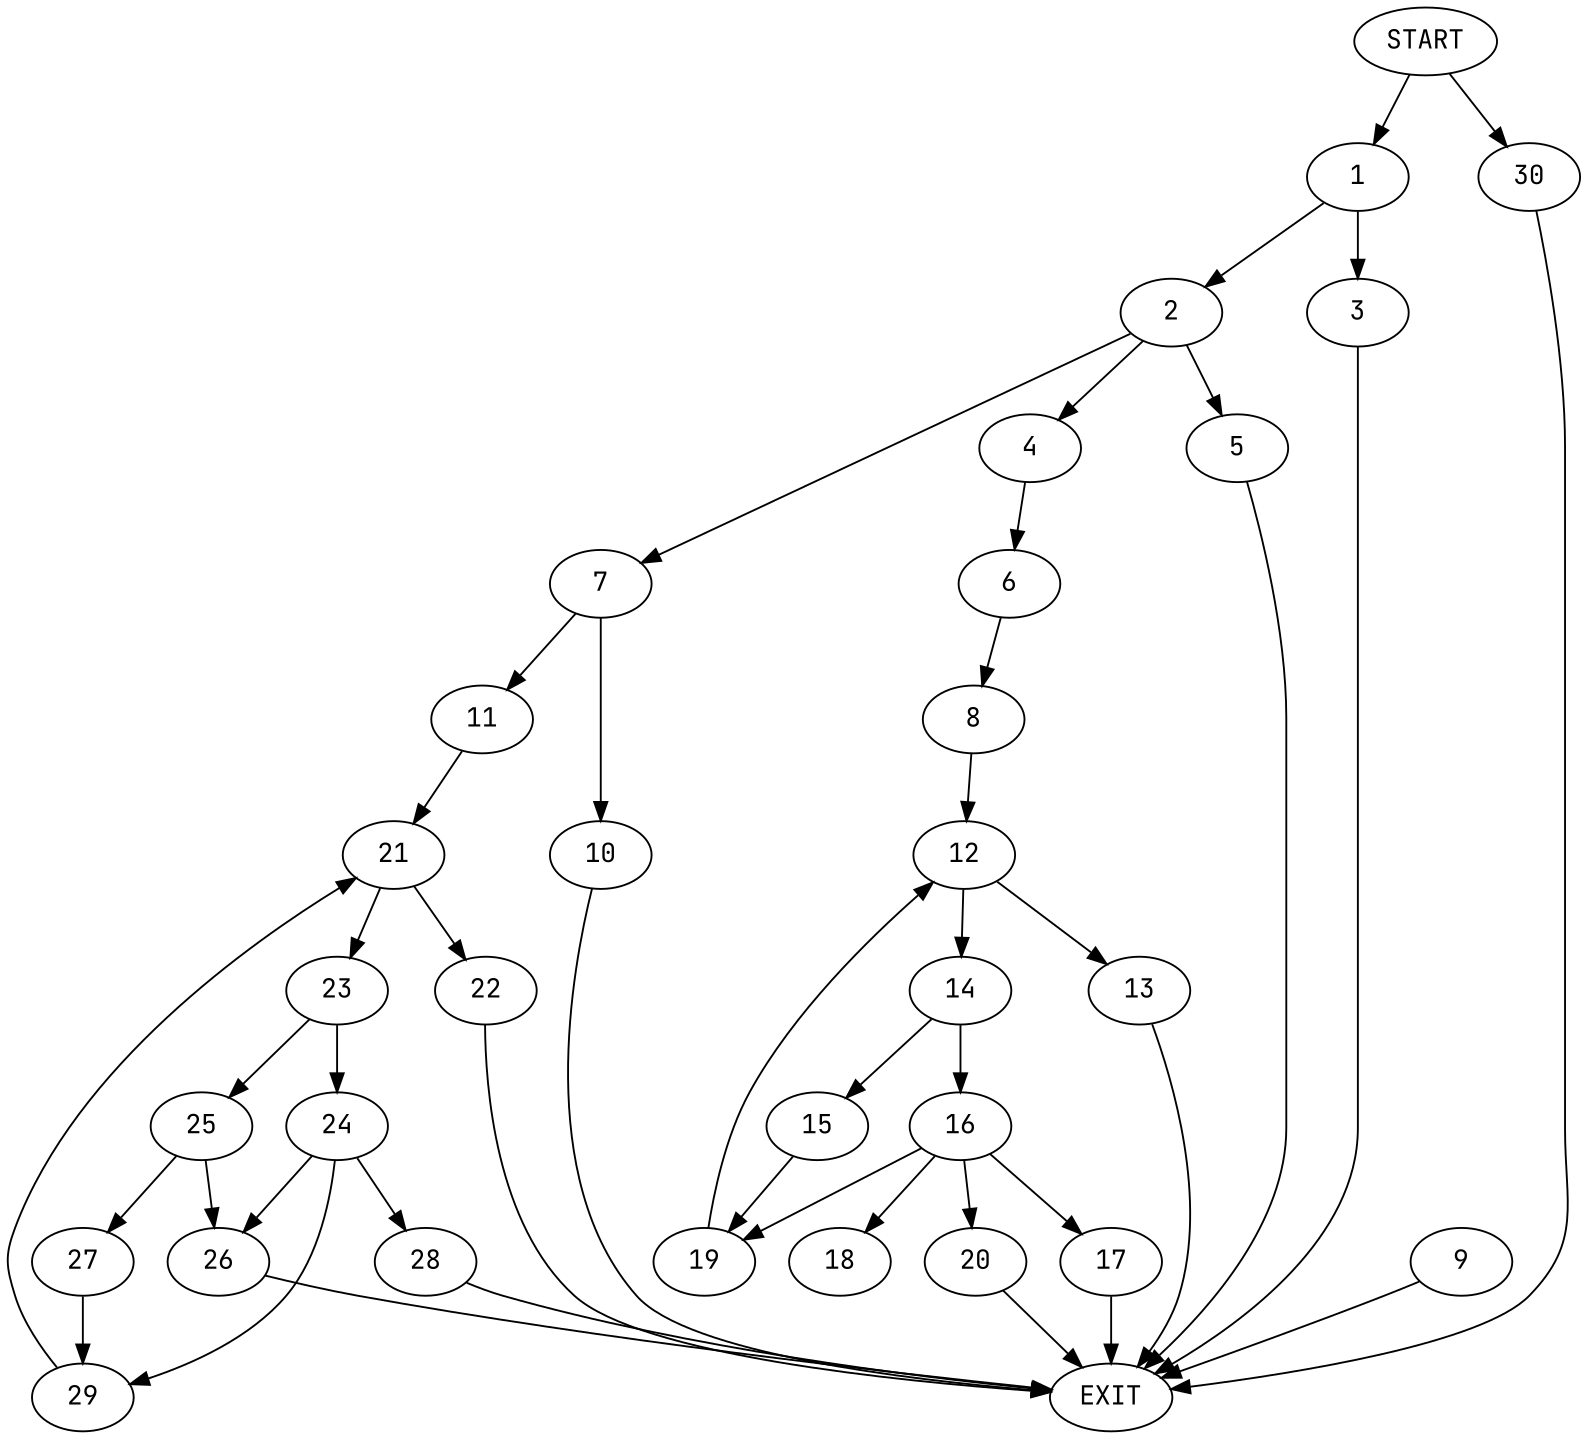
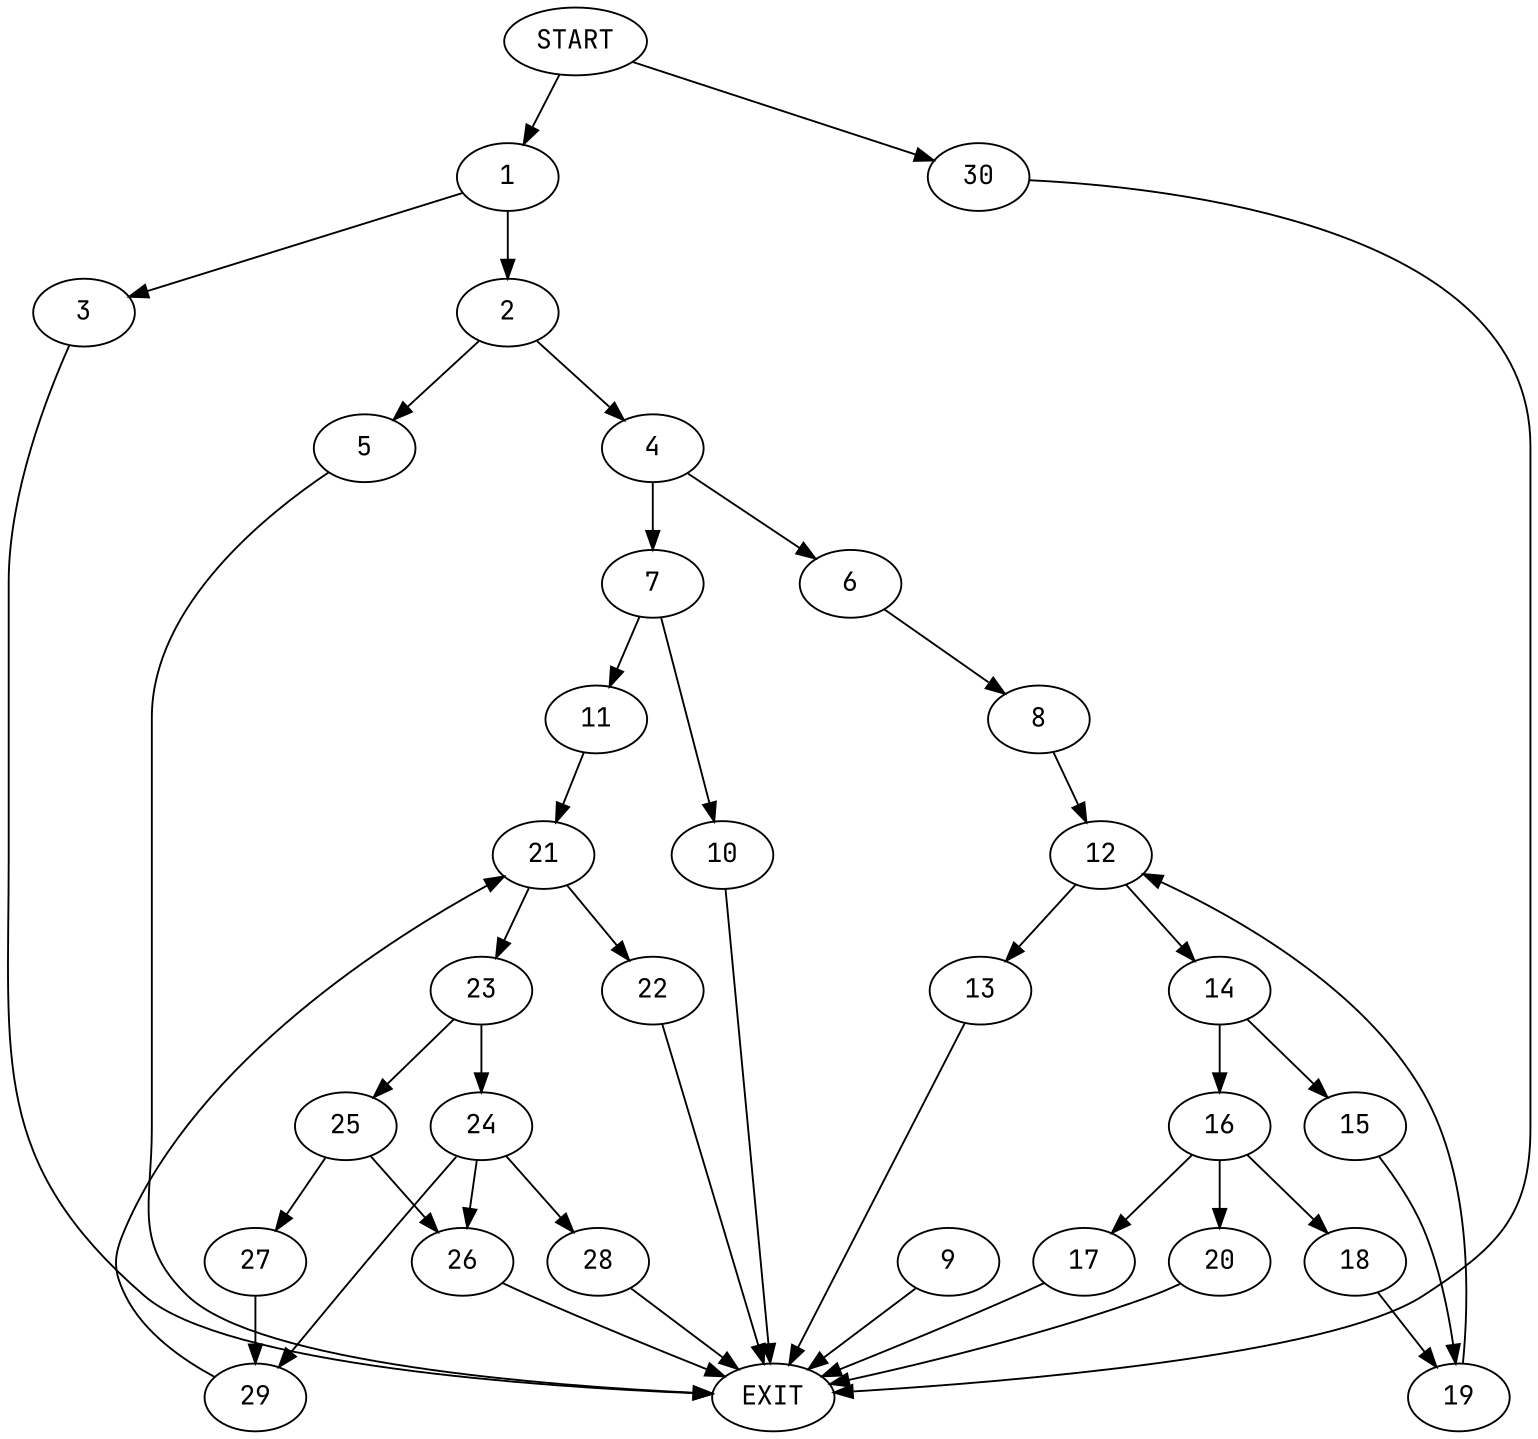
edge "2" -> "7": now "4" -> "7"
edge "16" -> "19": now "18" -> "19"
